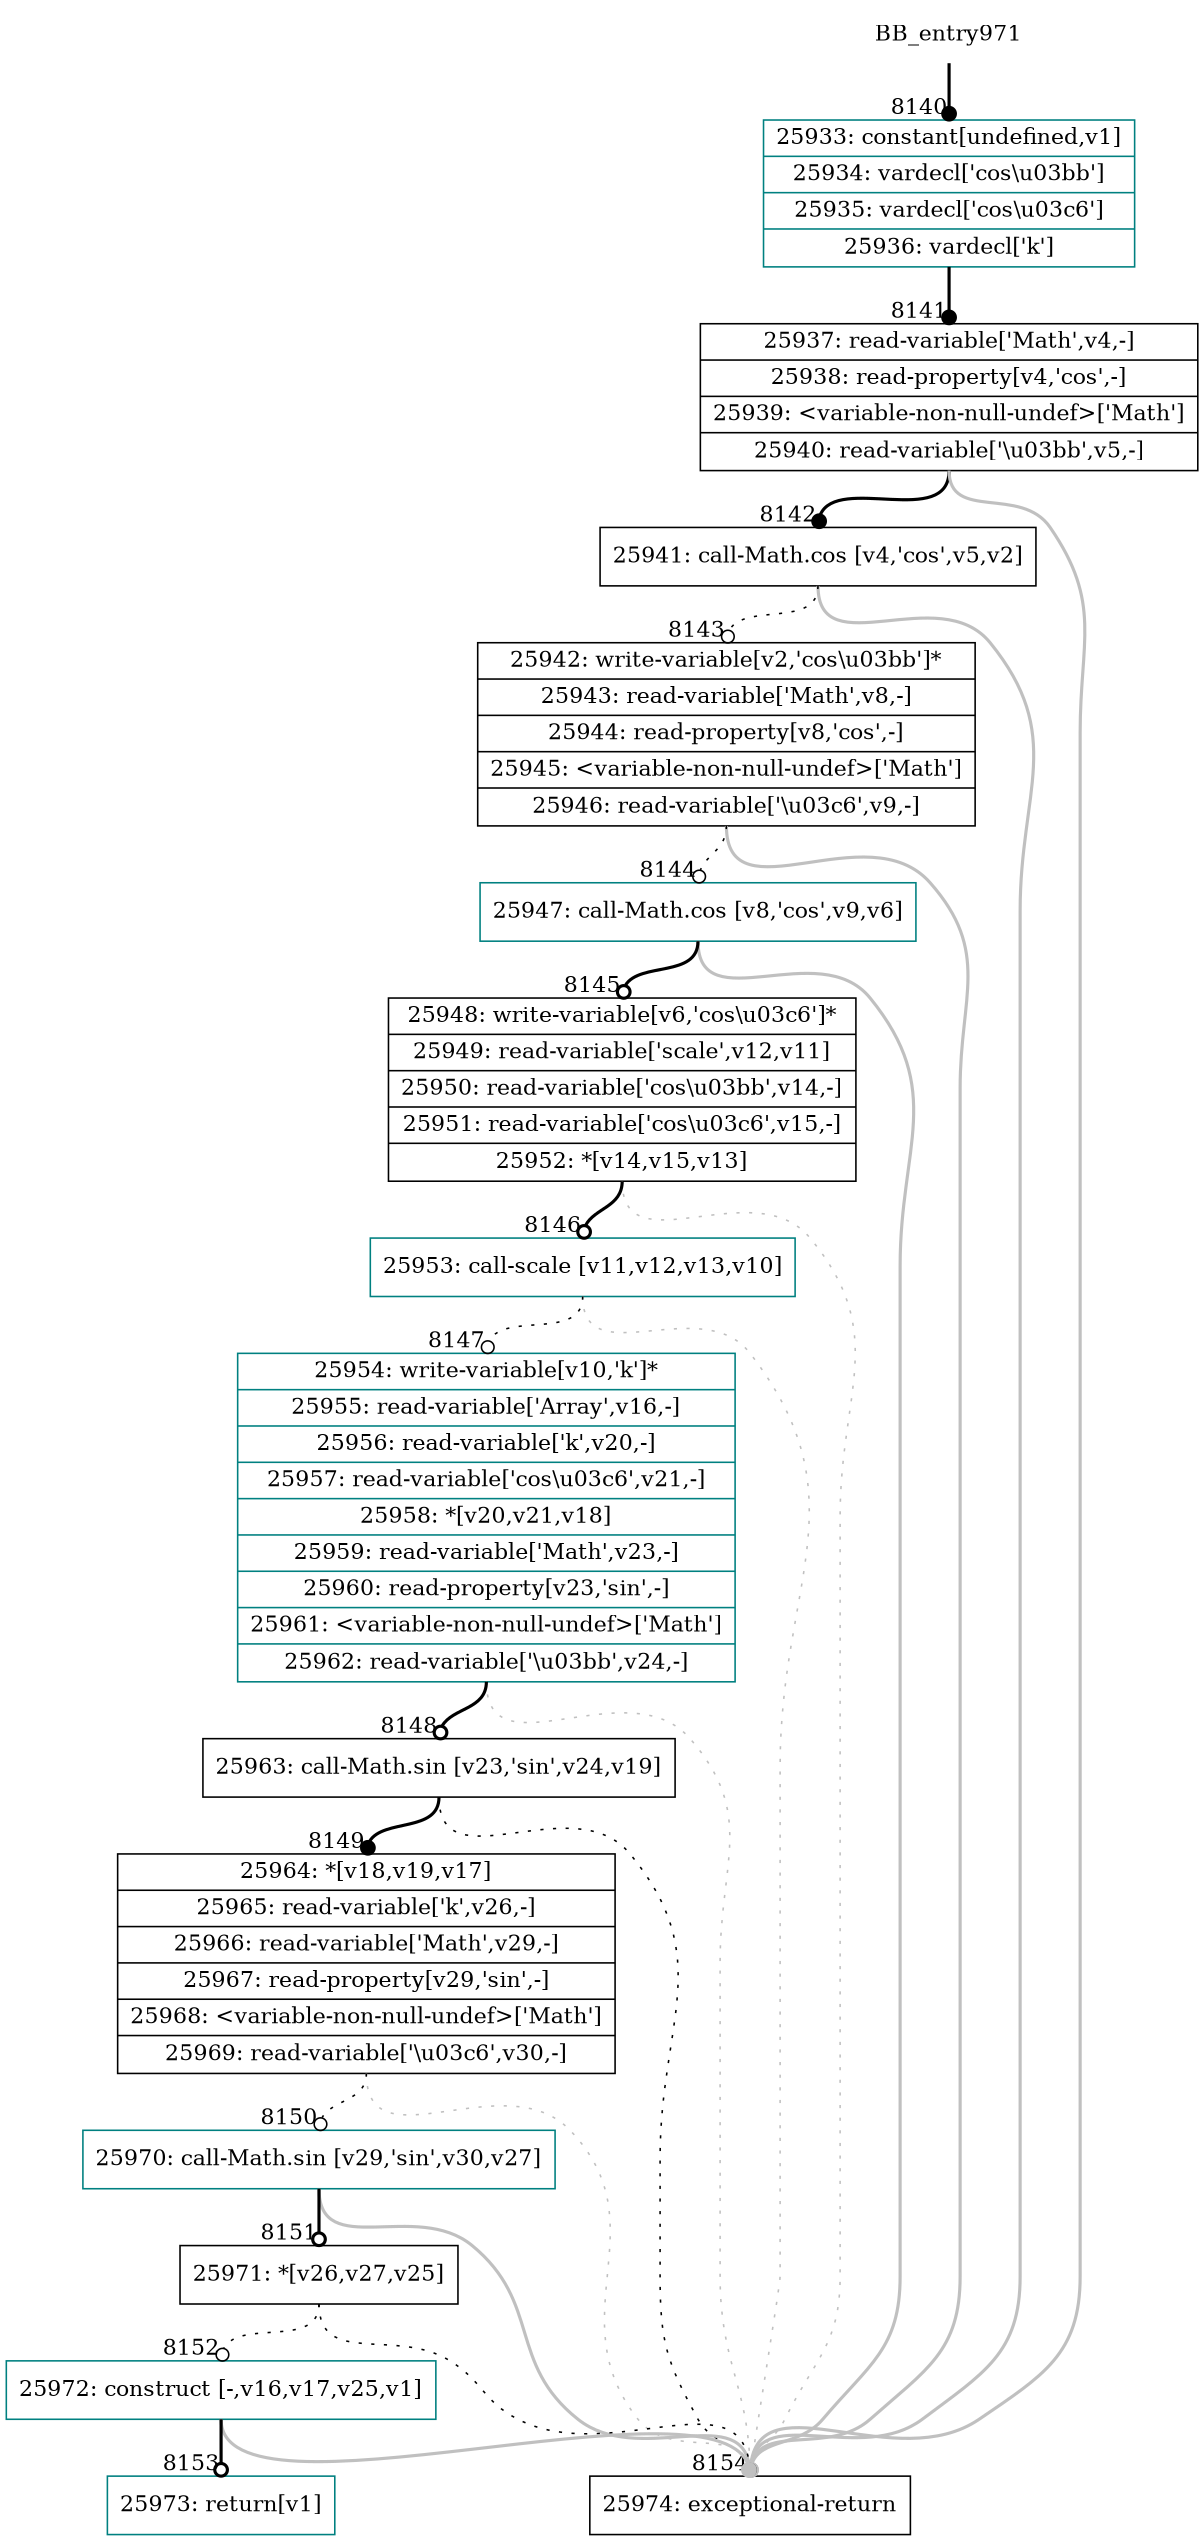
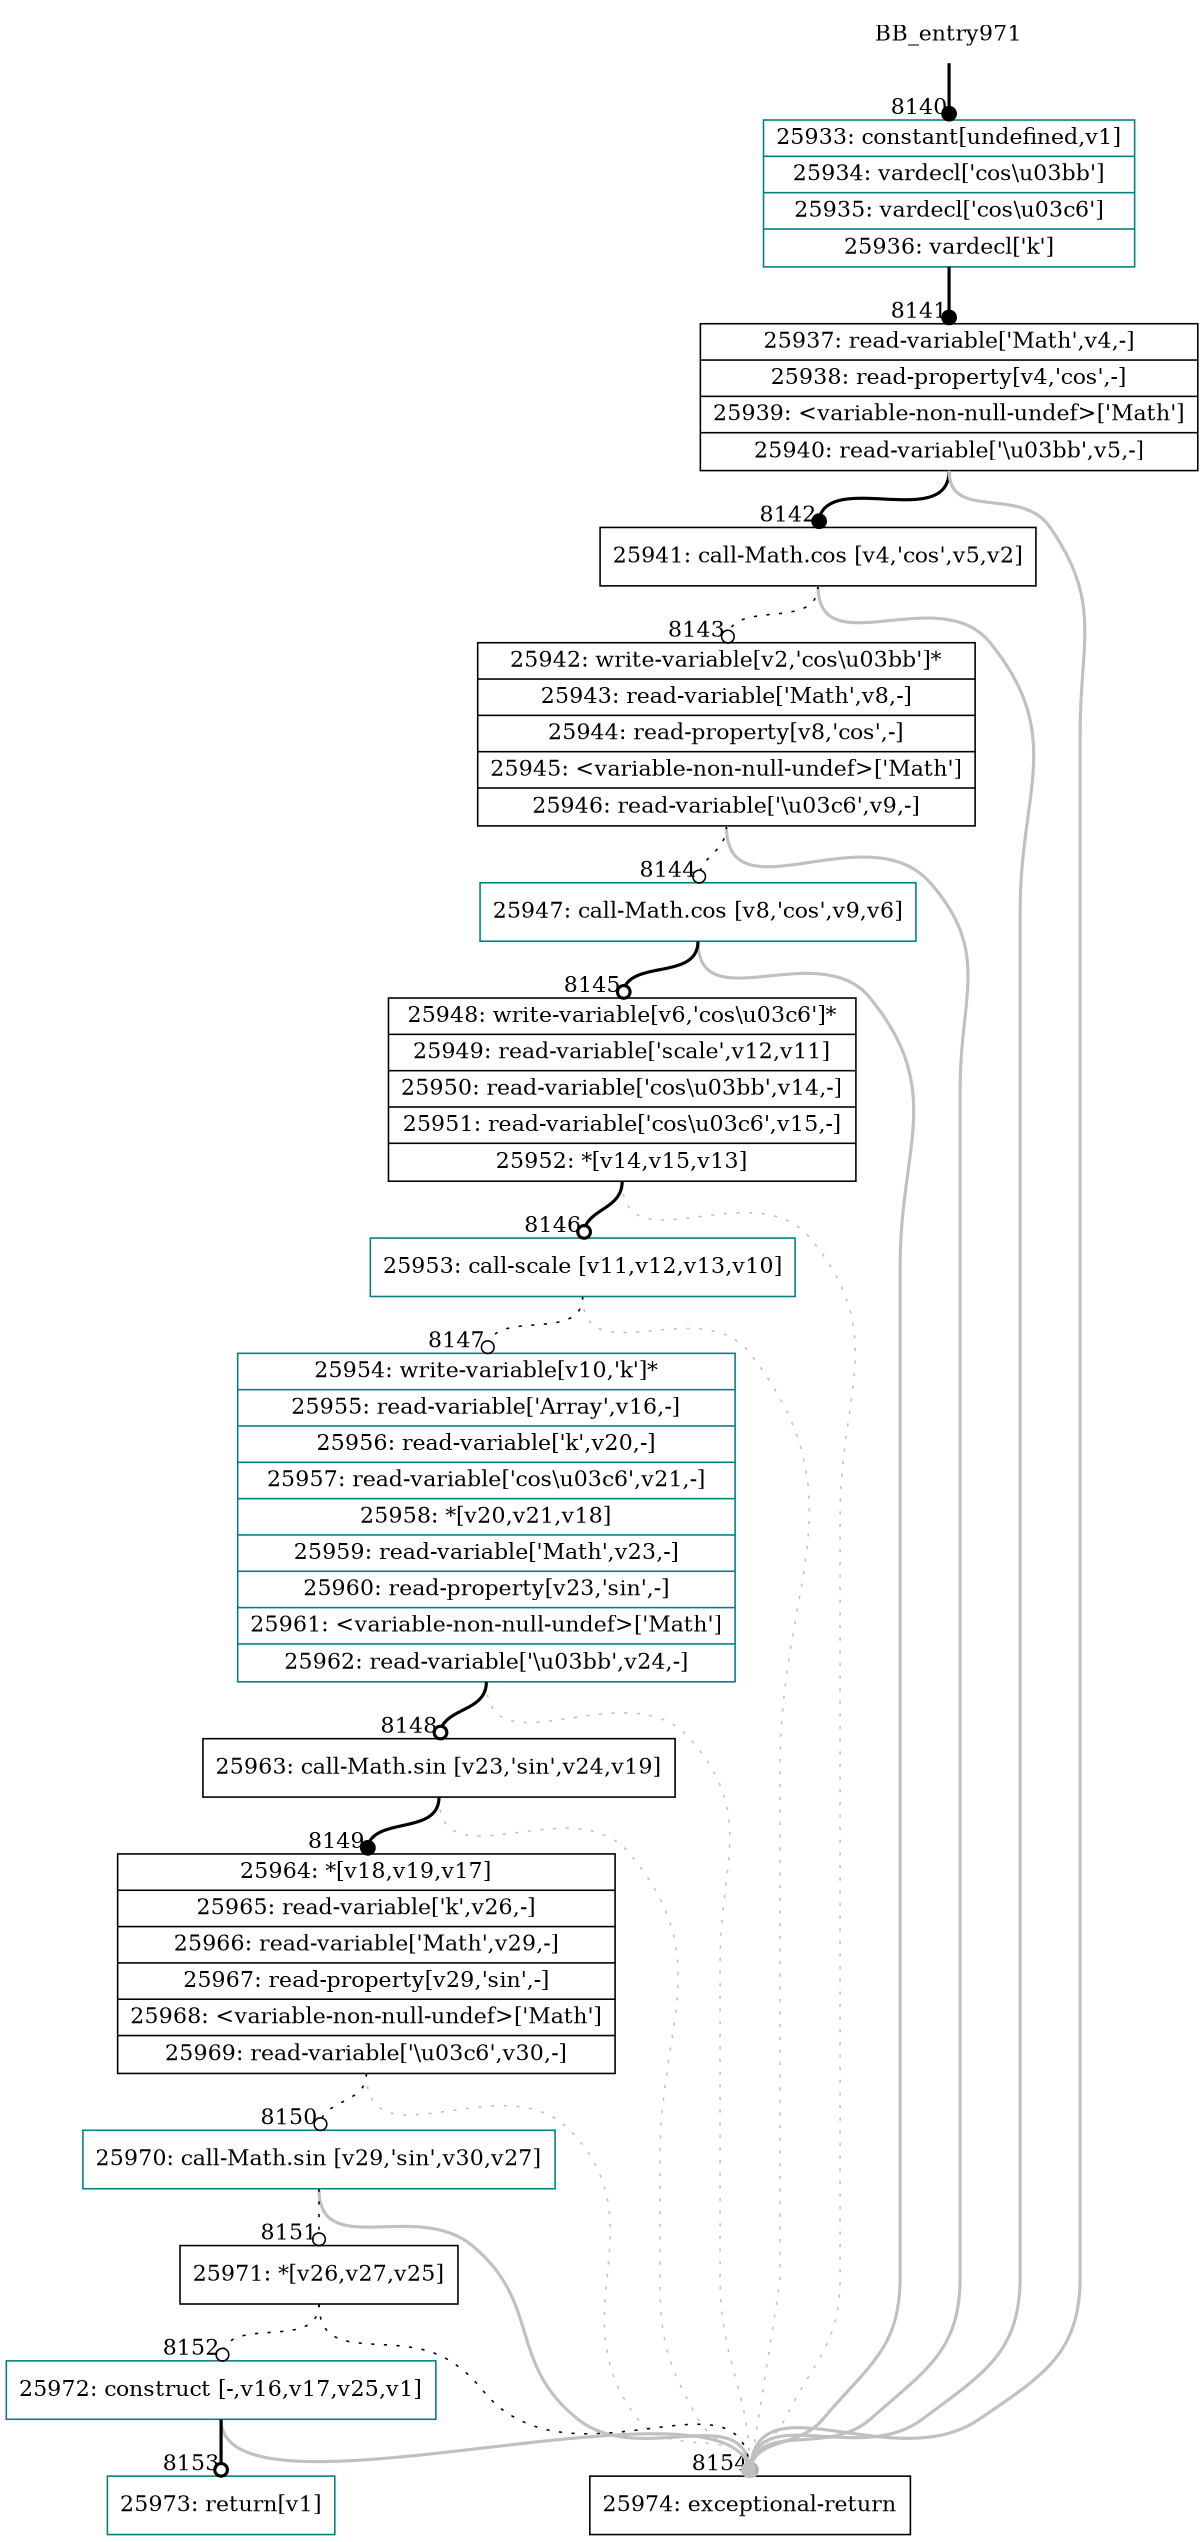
edge "25963: call-Math.sin [v23,'sin',v24,v19]" -> "25974: exceptional-return": color black -> gray
edge "25970: call-Math.sin [v29,'sin',v30,v27]" -> "25971: *[v26,v27,v25]": style bold -> dotted
